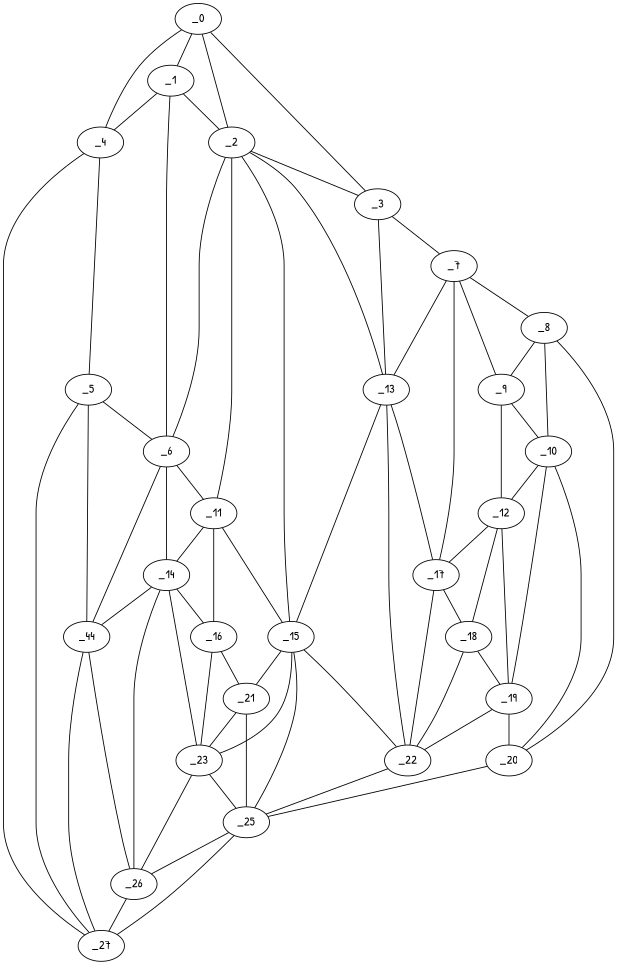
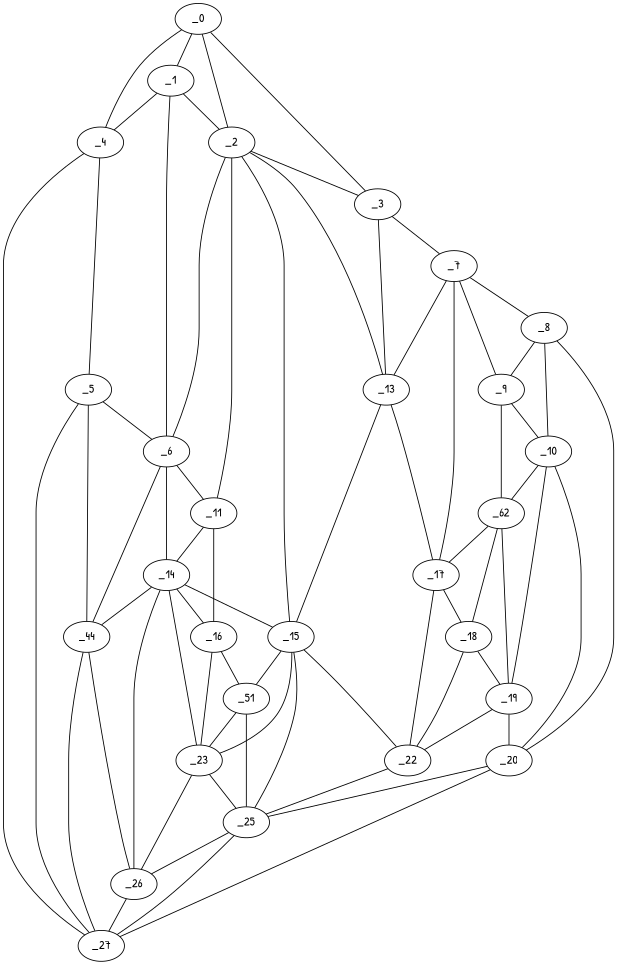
node "_12": label "_12" -> "_62"
edge "_11" -- "_15": now "_14" -- "_15"
edge "_13" -- "_22": removed
node "_21": label "_21" -> "_51"
edge "_20" -- "_27": added
